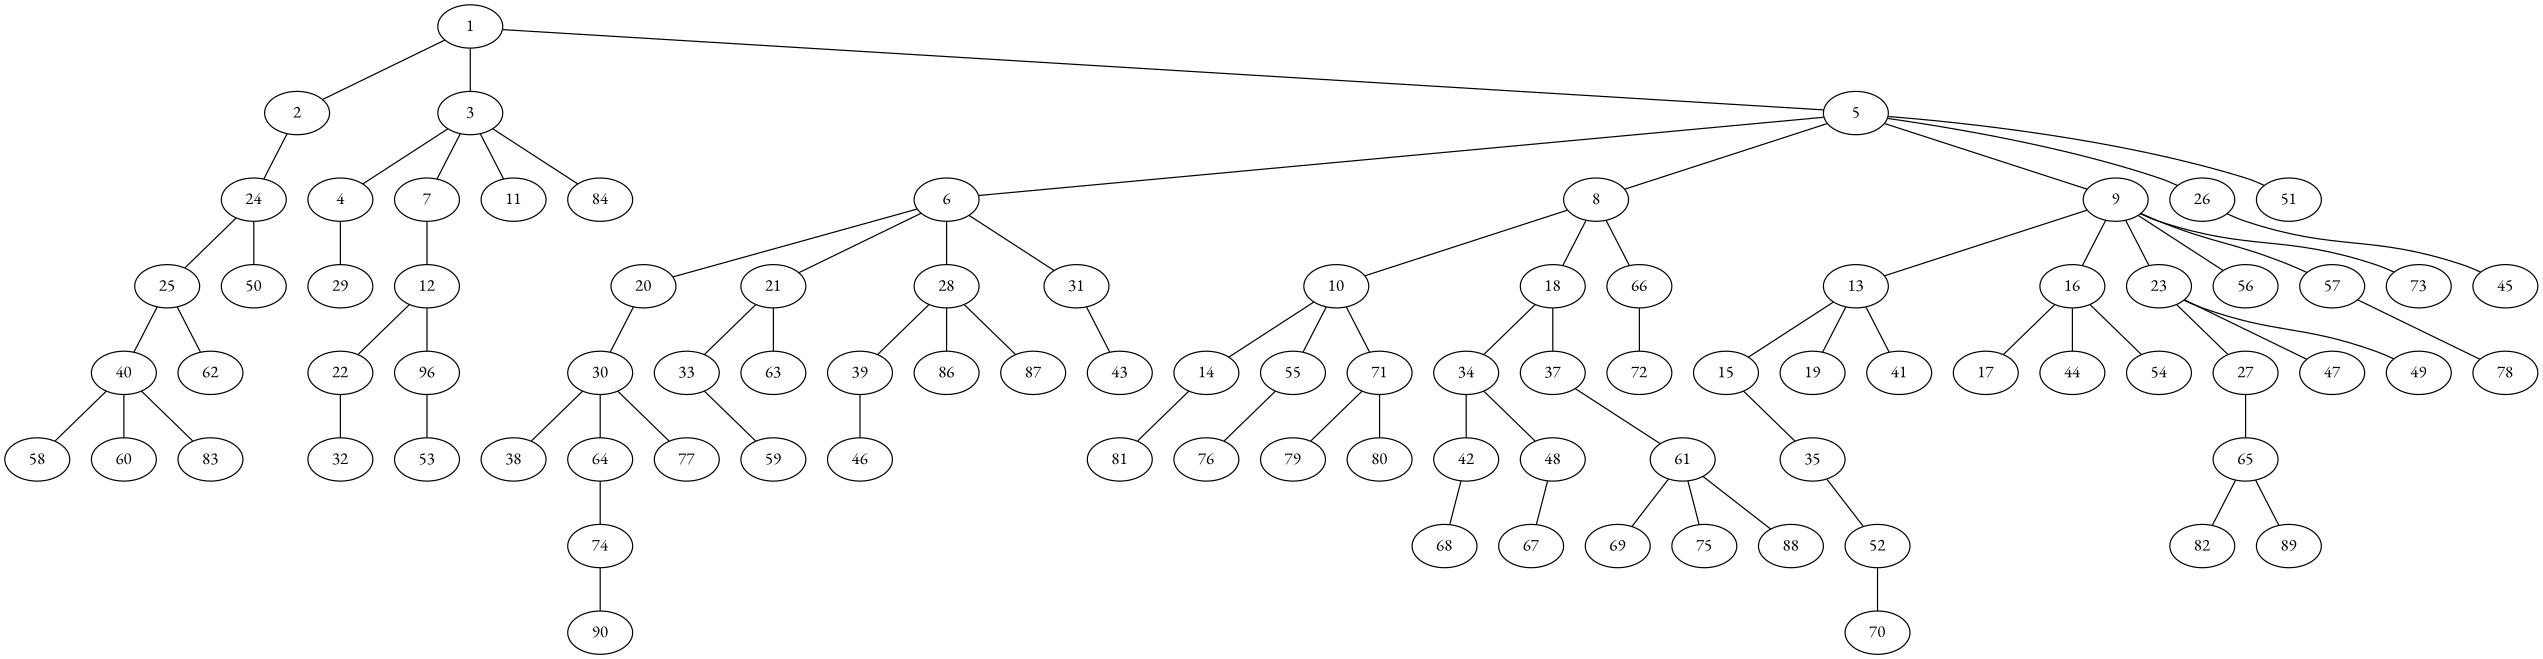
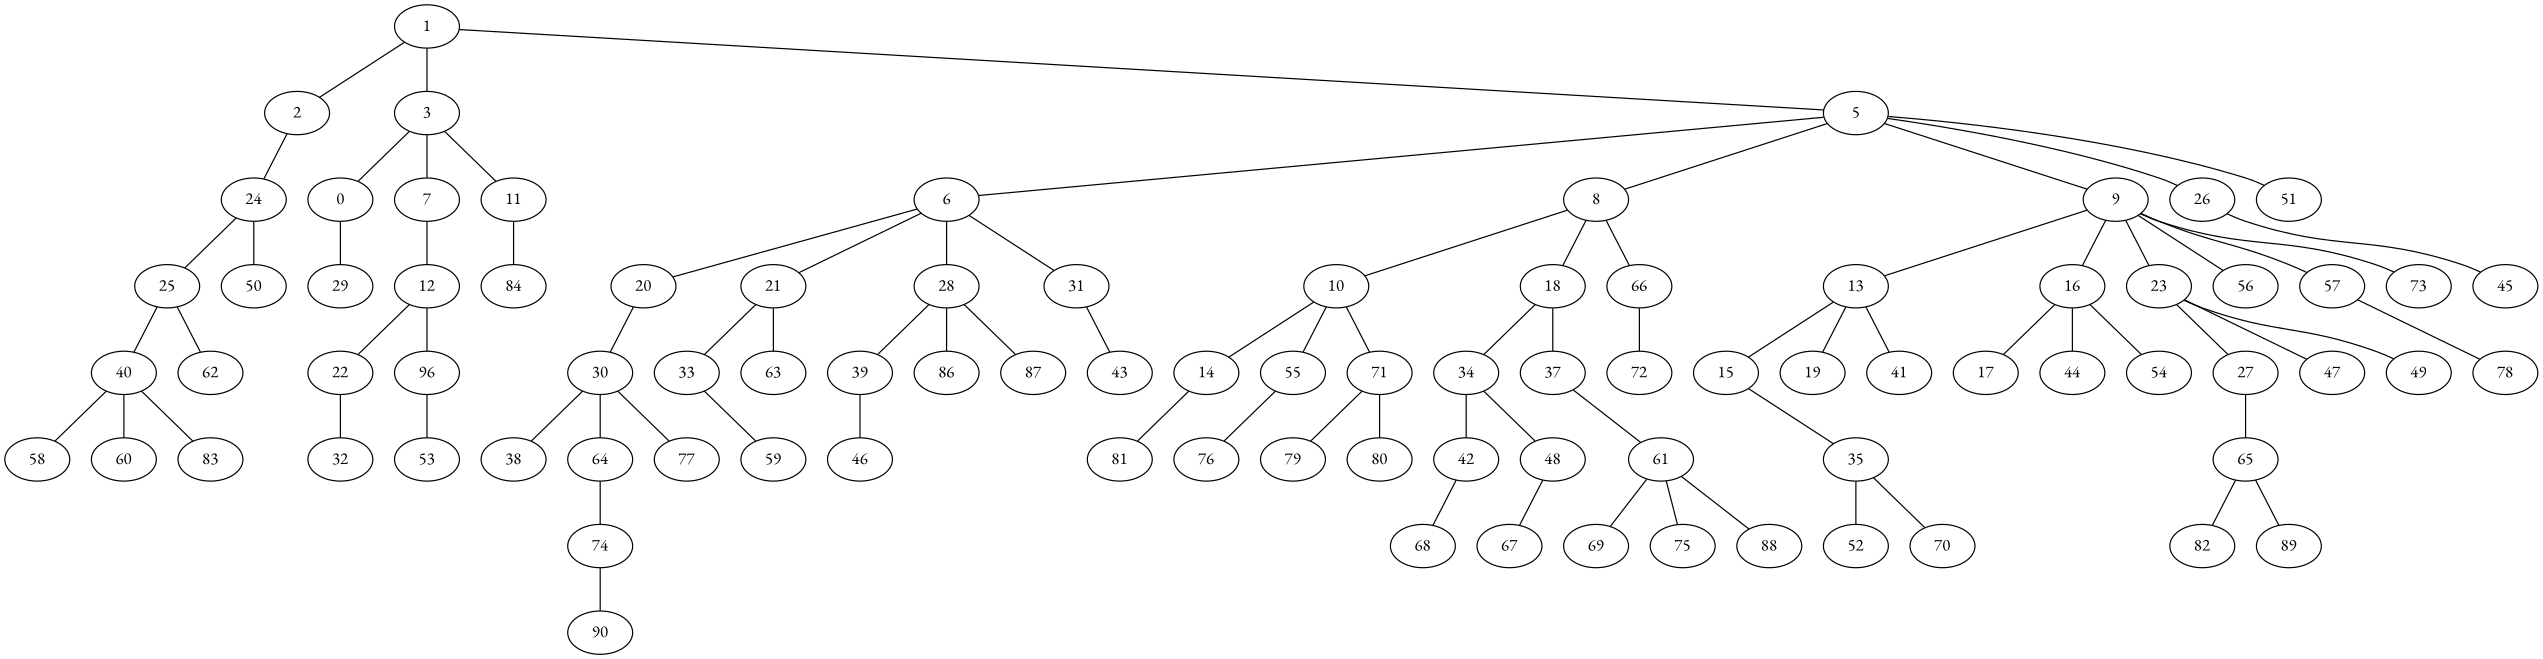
edge "3" -- "84": now "11" -- "84"
node "4": label "4" -> "0"
edge "52" -- "70": now "35" -- "70"
